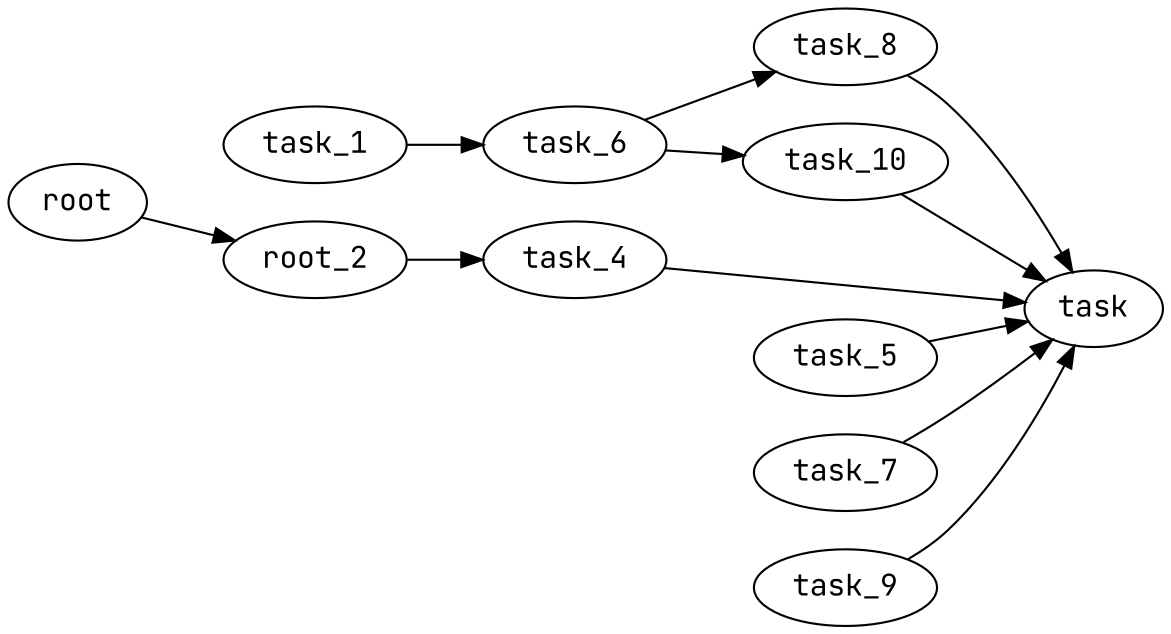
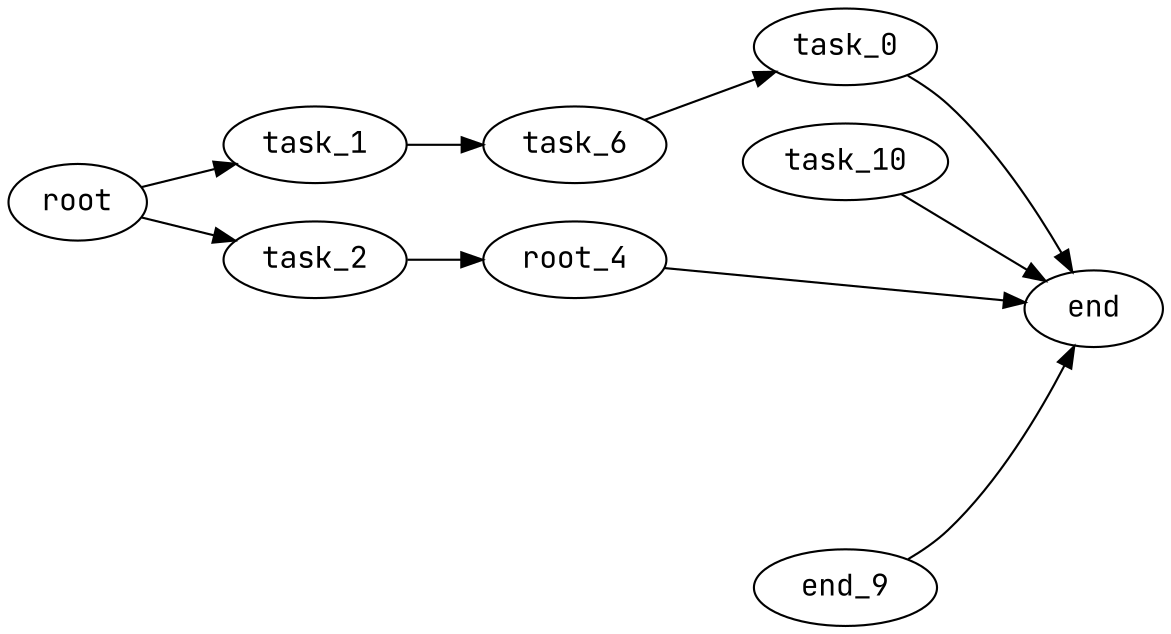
node "task_8": label "task_8" -> "task_0"
edge "task_6" -> "task_10": removed
edge "root" -> "task_1": added
node "root_2": label "root_2" -> "task_2"
node "task_4": label "task_4" -> "root_4"
node "task": label "task" -> "end"
node "task_5": removed
node "task_7": removed
node "task_9": label "task_9" -> "end_9"
